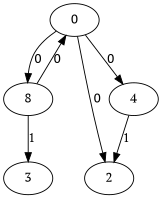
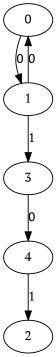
edge "0" -> "4": now "3" -> "4"
edge "0" -> "2": removed, label "0"
node "8": label "8" -> "1"
